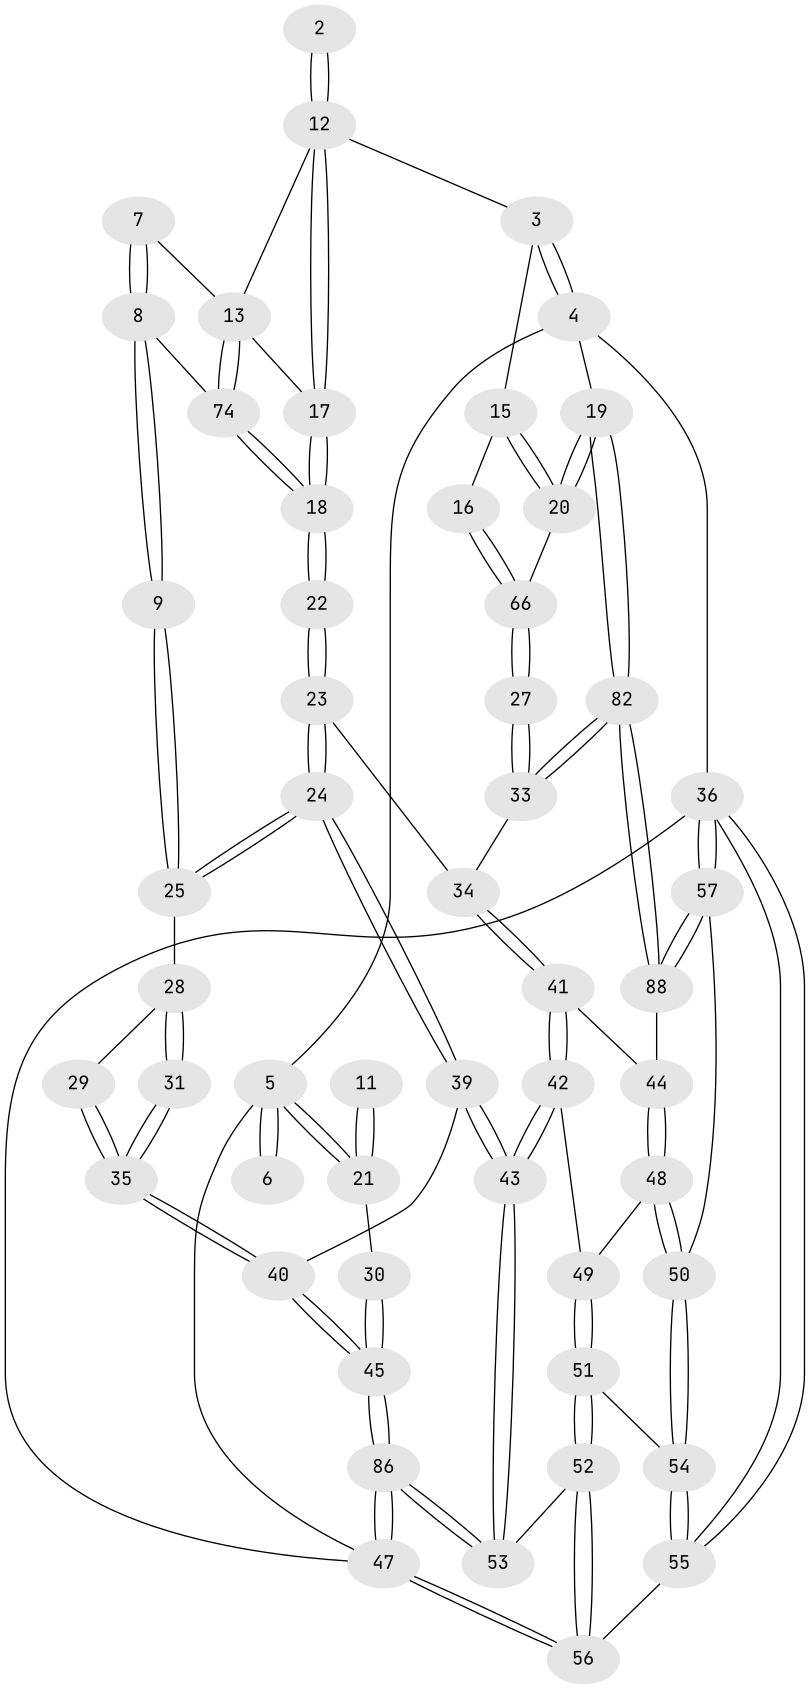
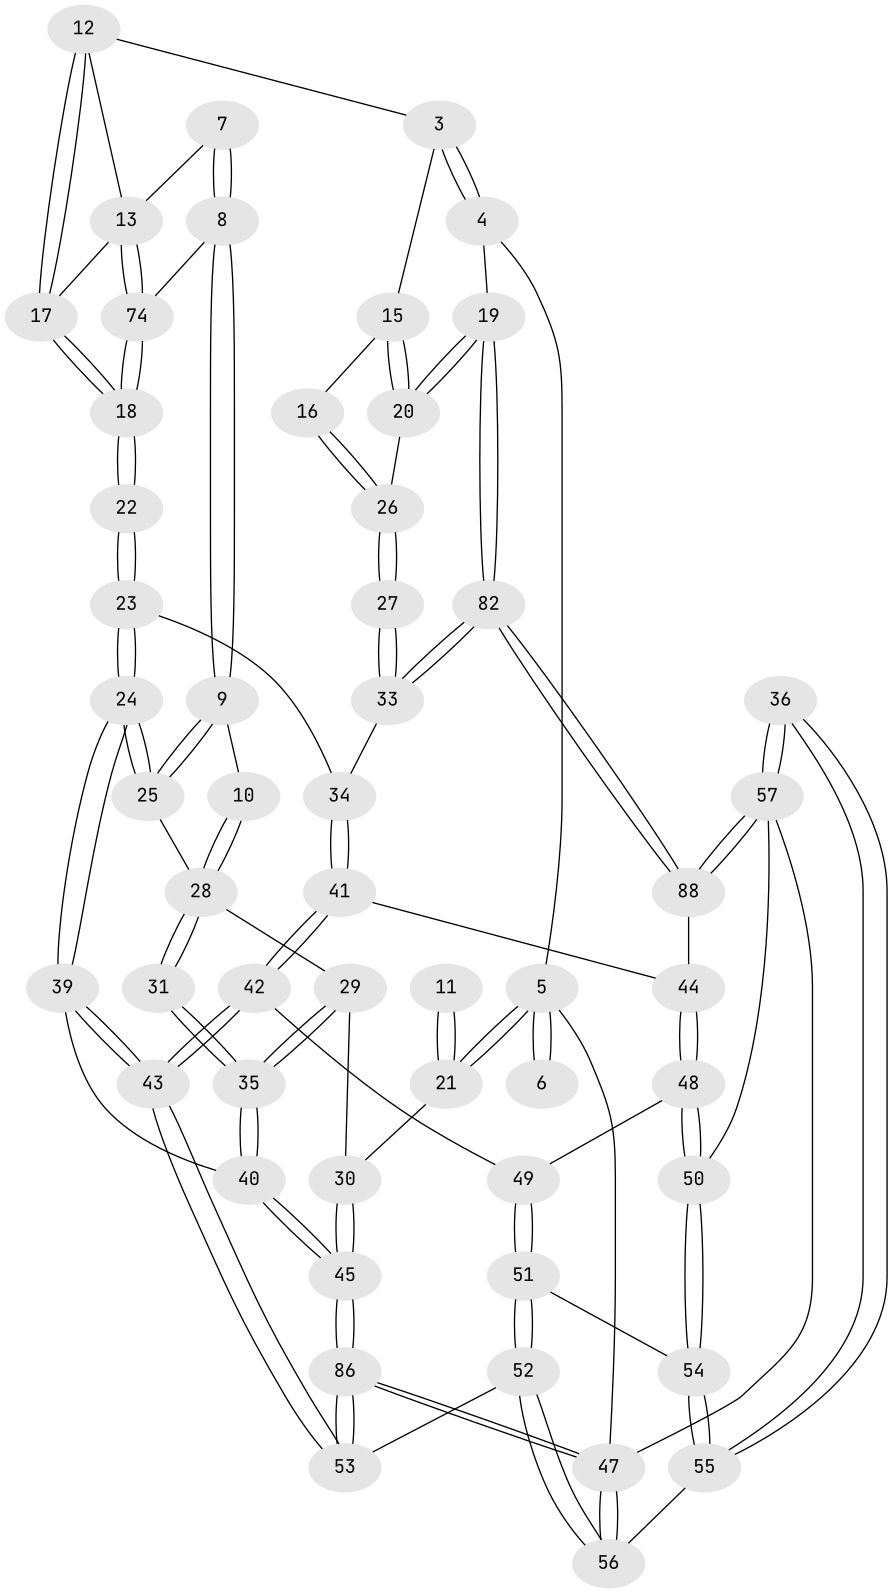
node "2": removed
edge "4" -- "36": removed
node "66": label "66" -> "26"
node "10": added
edge "36" -- "47": now "57" -- "47"
edge "29" -- "30": added
